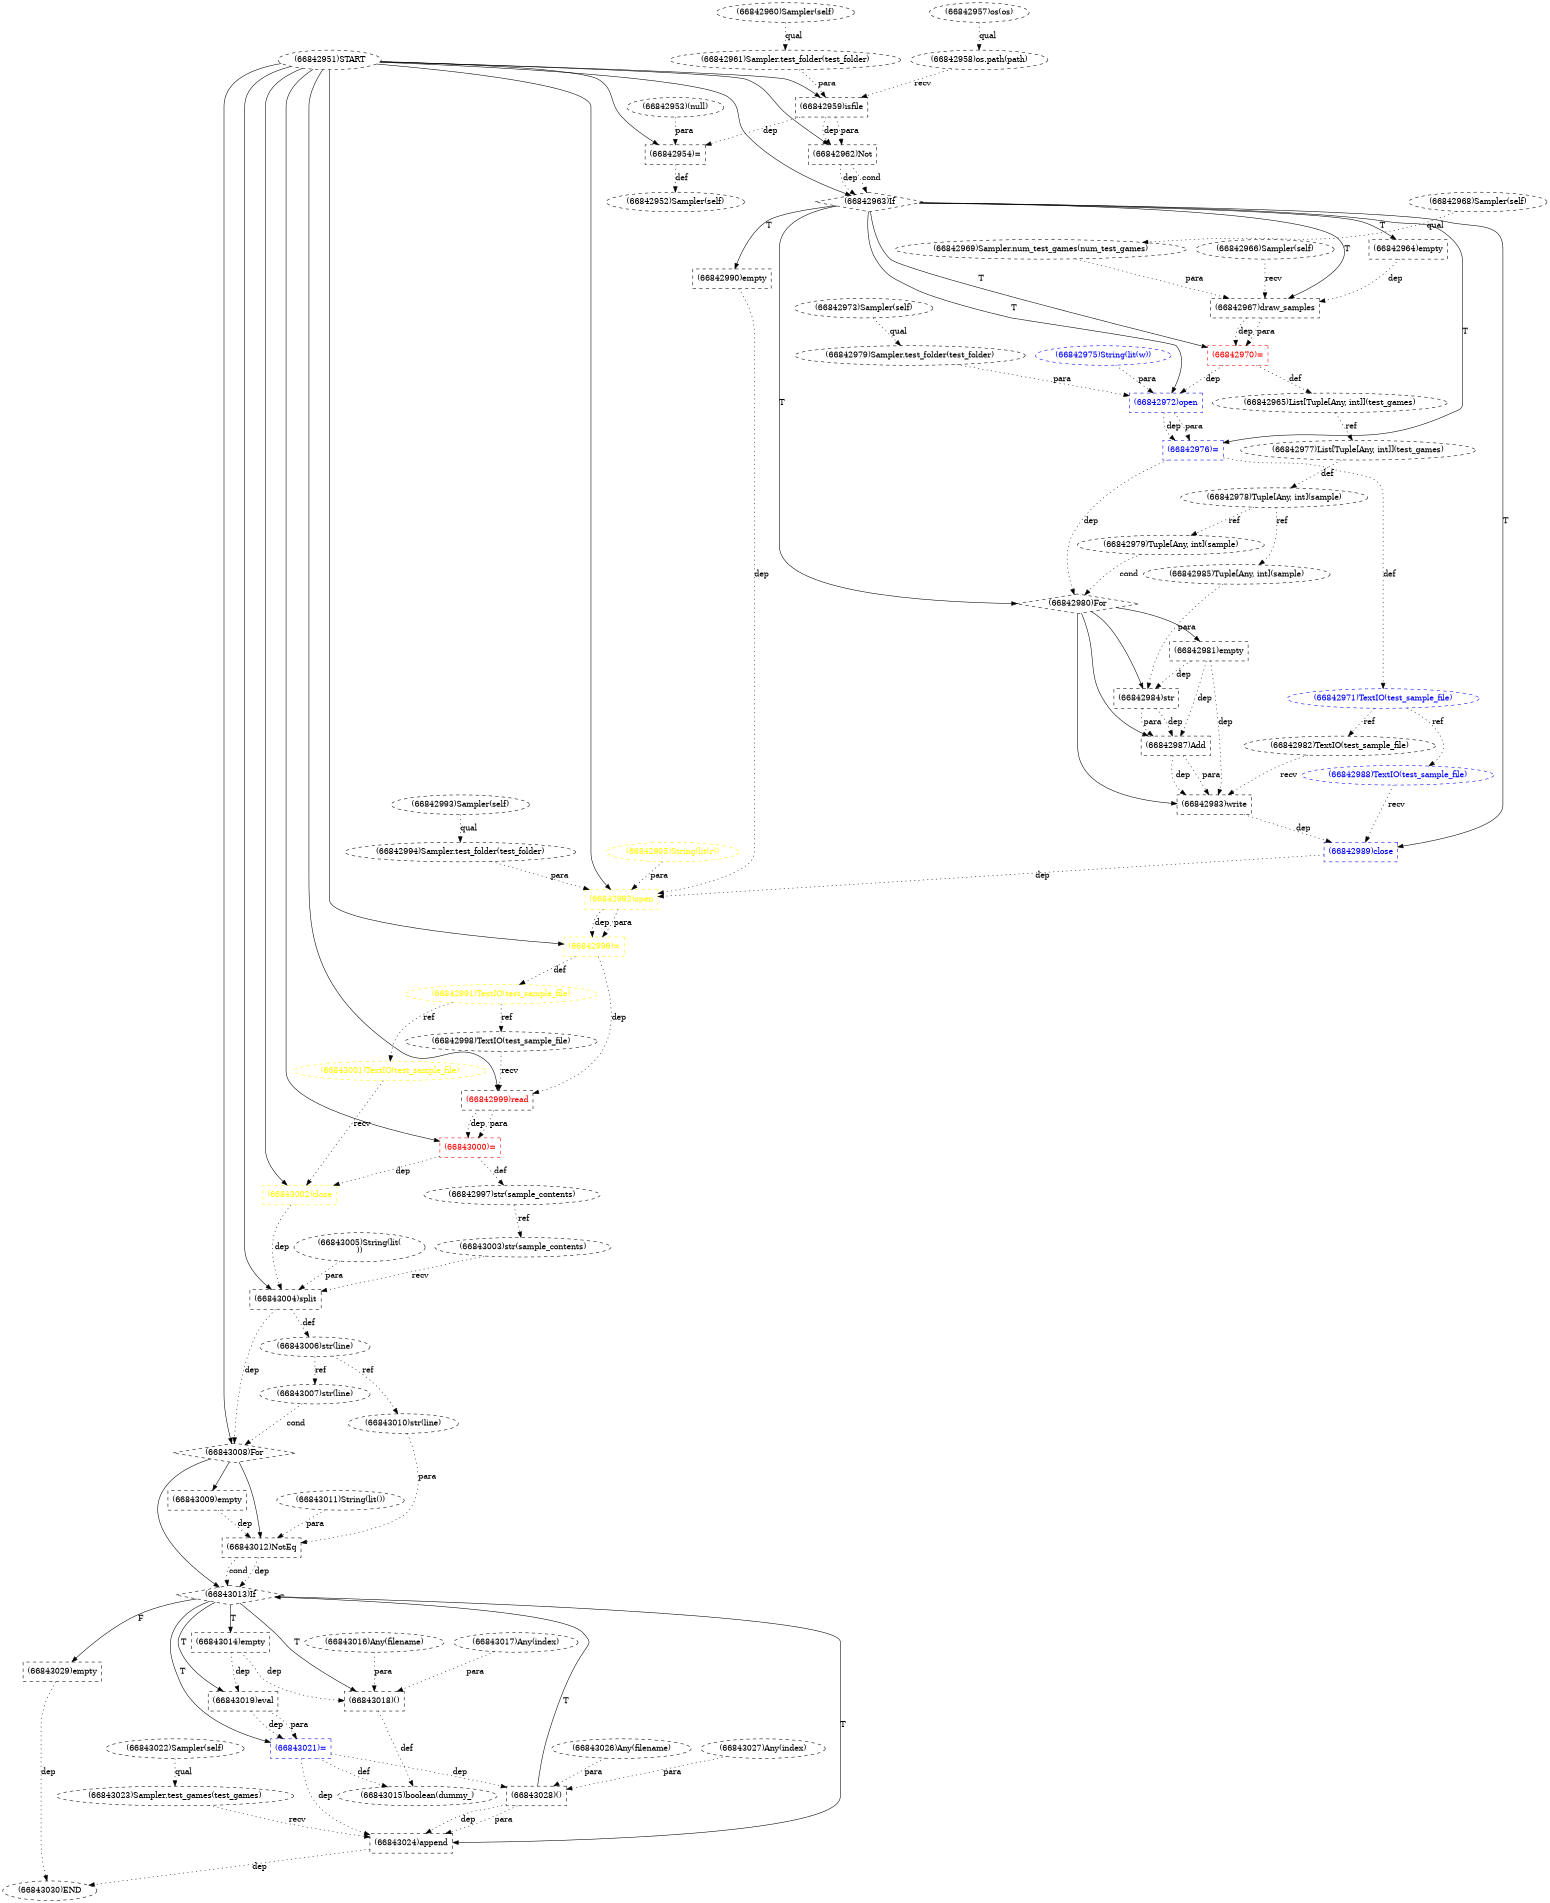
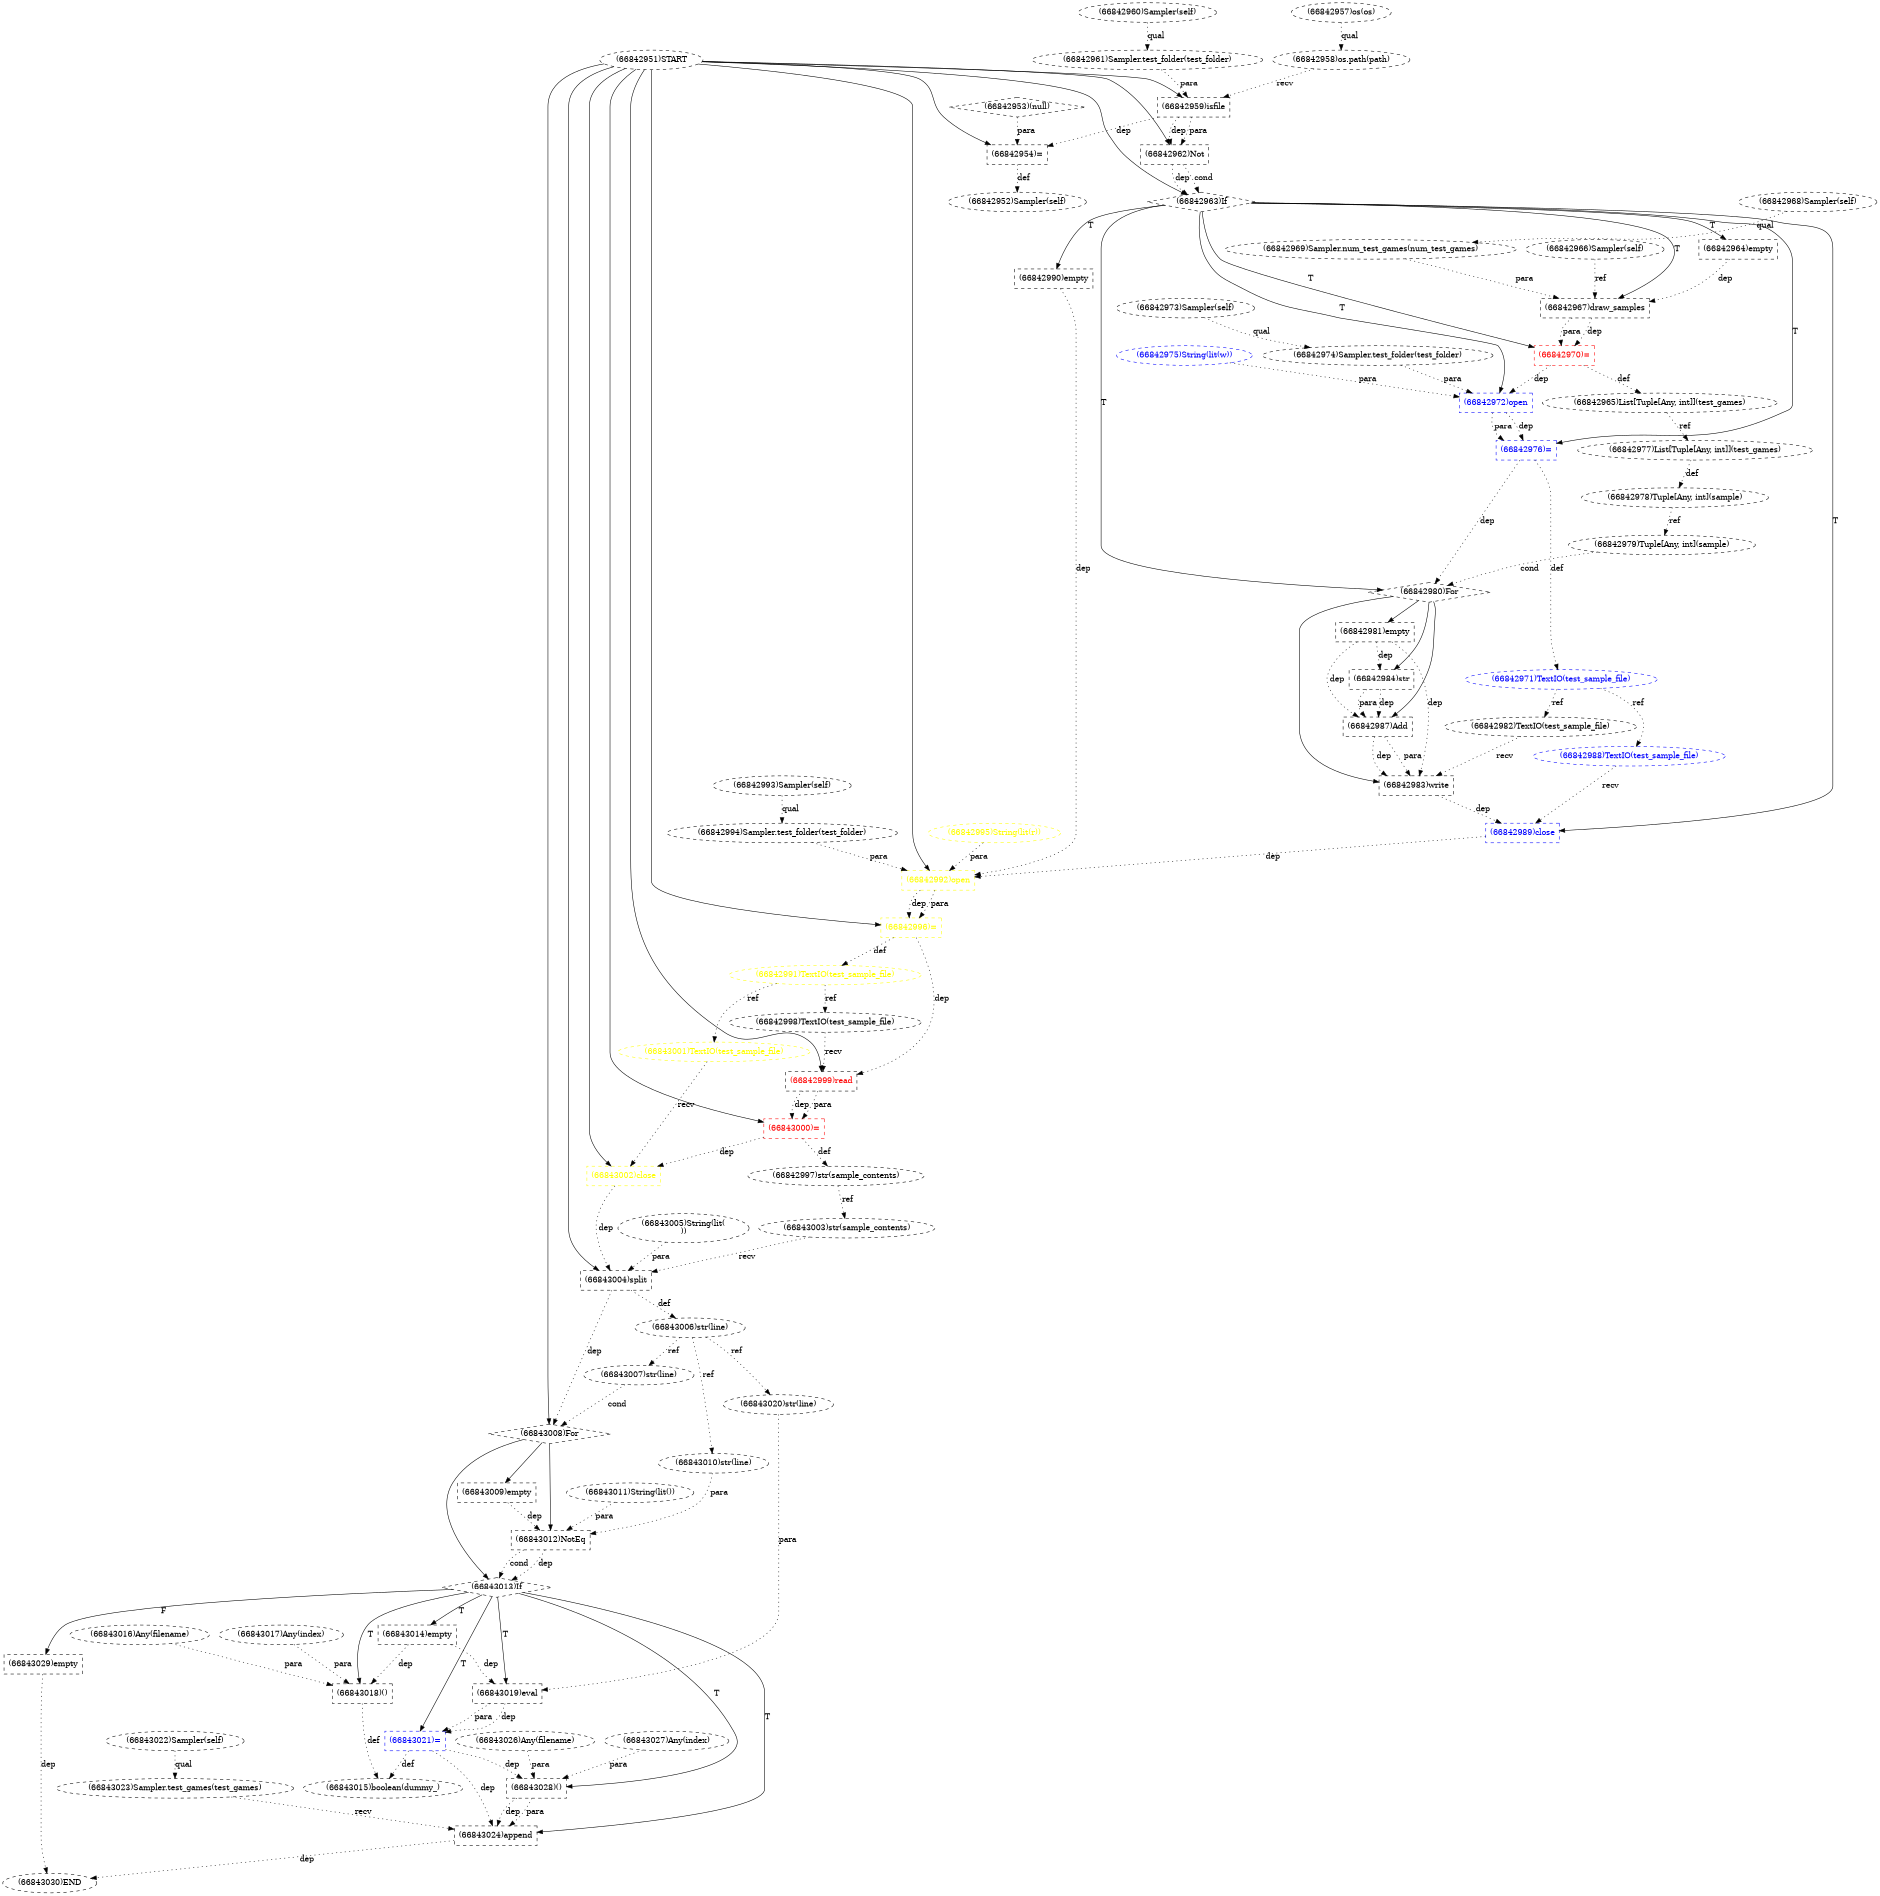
node "(66842953)(null)": shape ellipse -> diamond
edge "(66842966)Sampler(self)" -> "(66842967)draw_samples": label "recv" -> "ref"
node "(66842979)Sampler.test_folder(test_folder)": label "(66842979)Sampler.test_folder(test_folder)" -> "(66842974)Sampler.test_folder(test_folder)"
node "(66842985)Tuple[Any, int](sample)": removed
node "(66843020)str(line)": added
edge "(66843028)()" -> "(66843013)If": reversed
